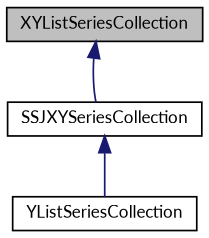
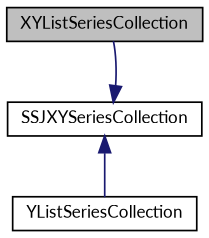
edge "SSJXYSeriesCollection" -> "XYListSeriesCollection": reversed
